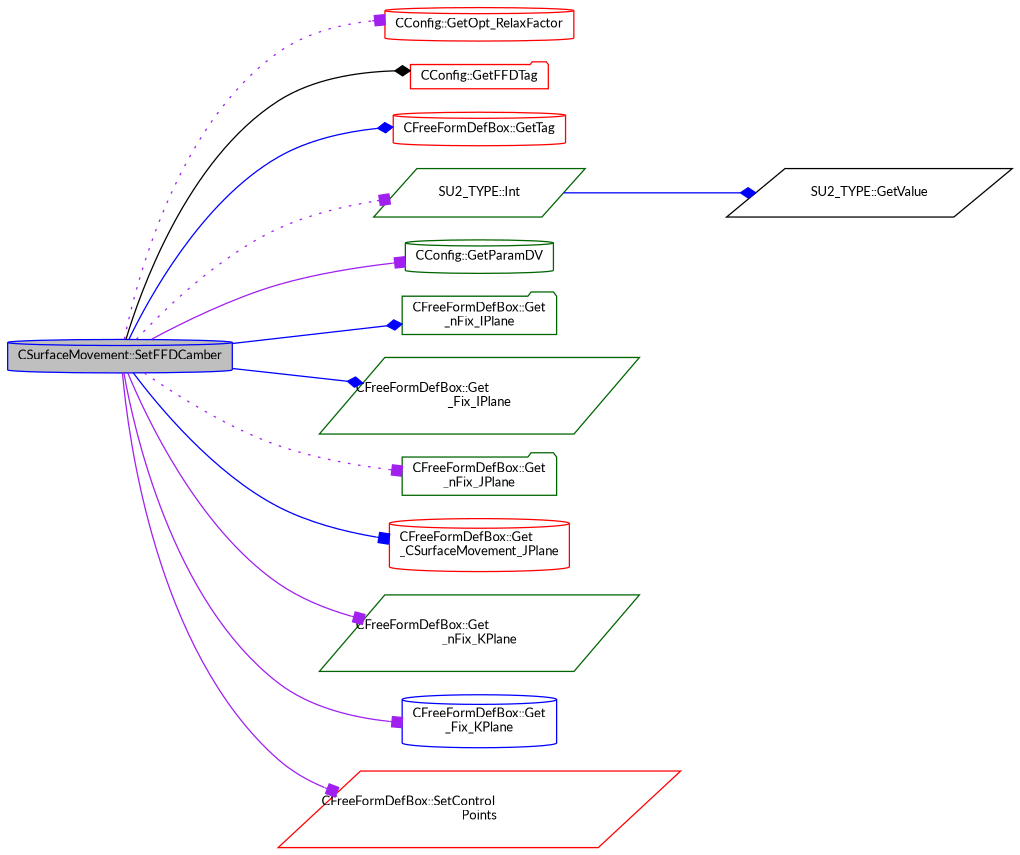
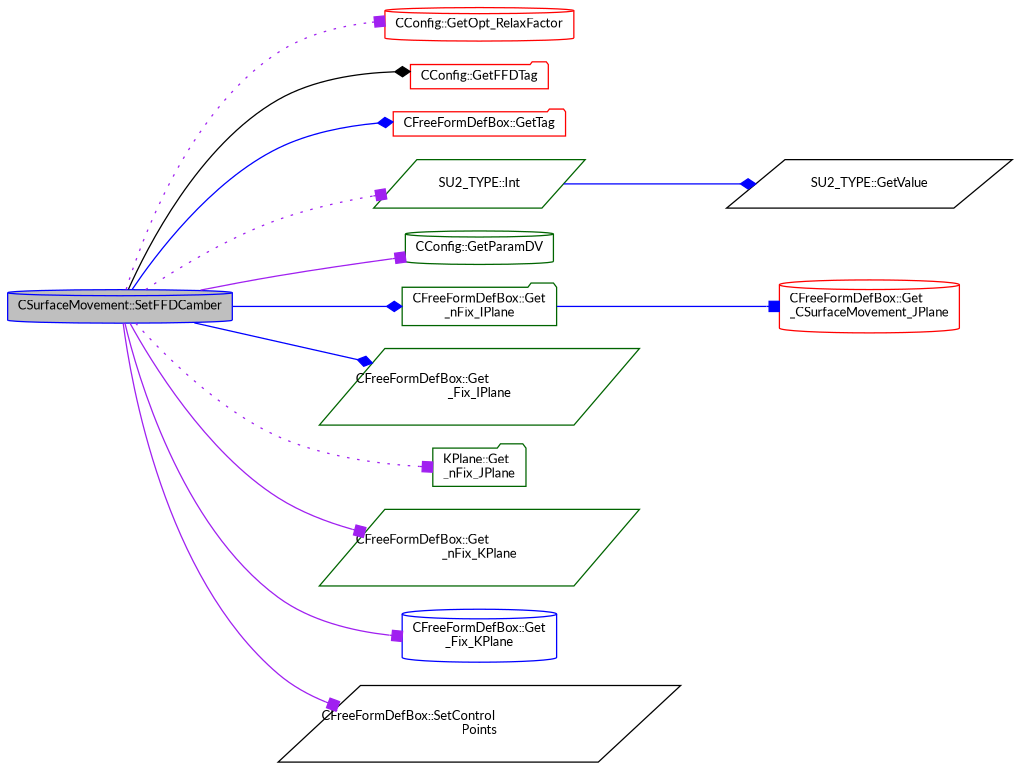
node "CFreeFormDefBox::GetTag": shape cylinder -> folder
node "CFreeFormDefBox::Get _nFix_JPlane": label "CFreeFormDefBox::Get _nFix_JPlane" -> "KPlane::Get _nFix_JPlane"
edge "CSurfaceMovement::SetFFDCamber" -> "CFreeFormDefBox::Get _CSurfaceMovement_JPlane": now "CFreeFormDefBox::Get _nFix_IPlane" -> "CFreeFormDefBox::Get _CSurfaceMovement_JPlane"
node "CFreeFormDefBox::SetControl Points": color red -> black
